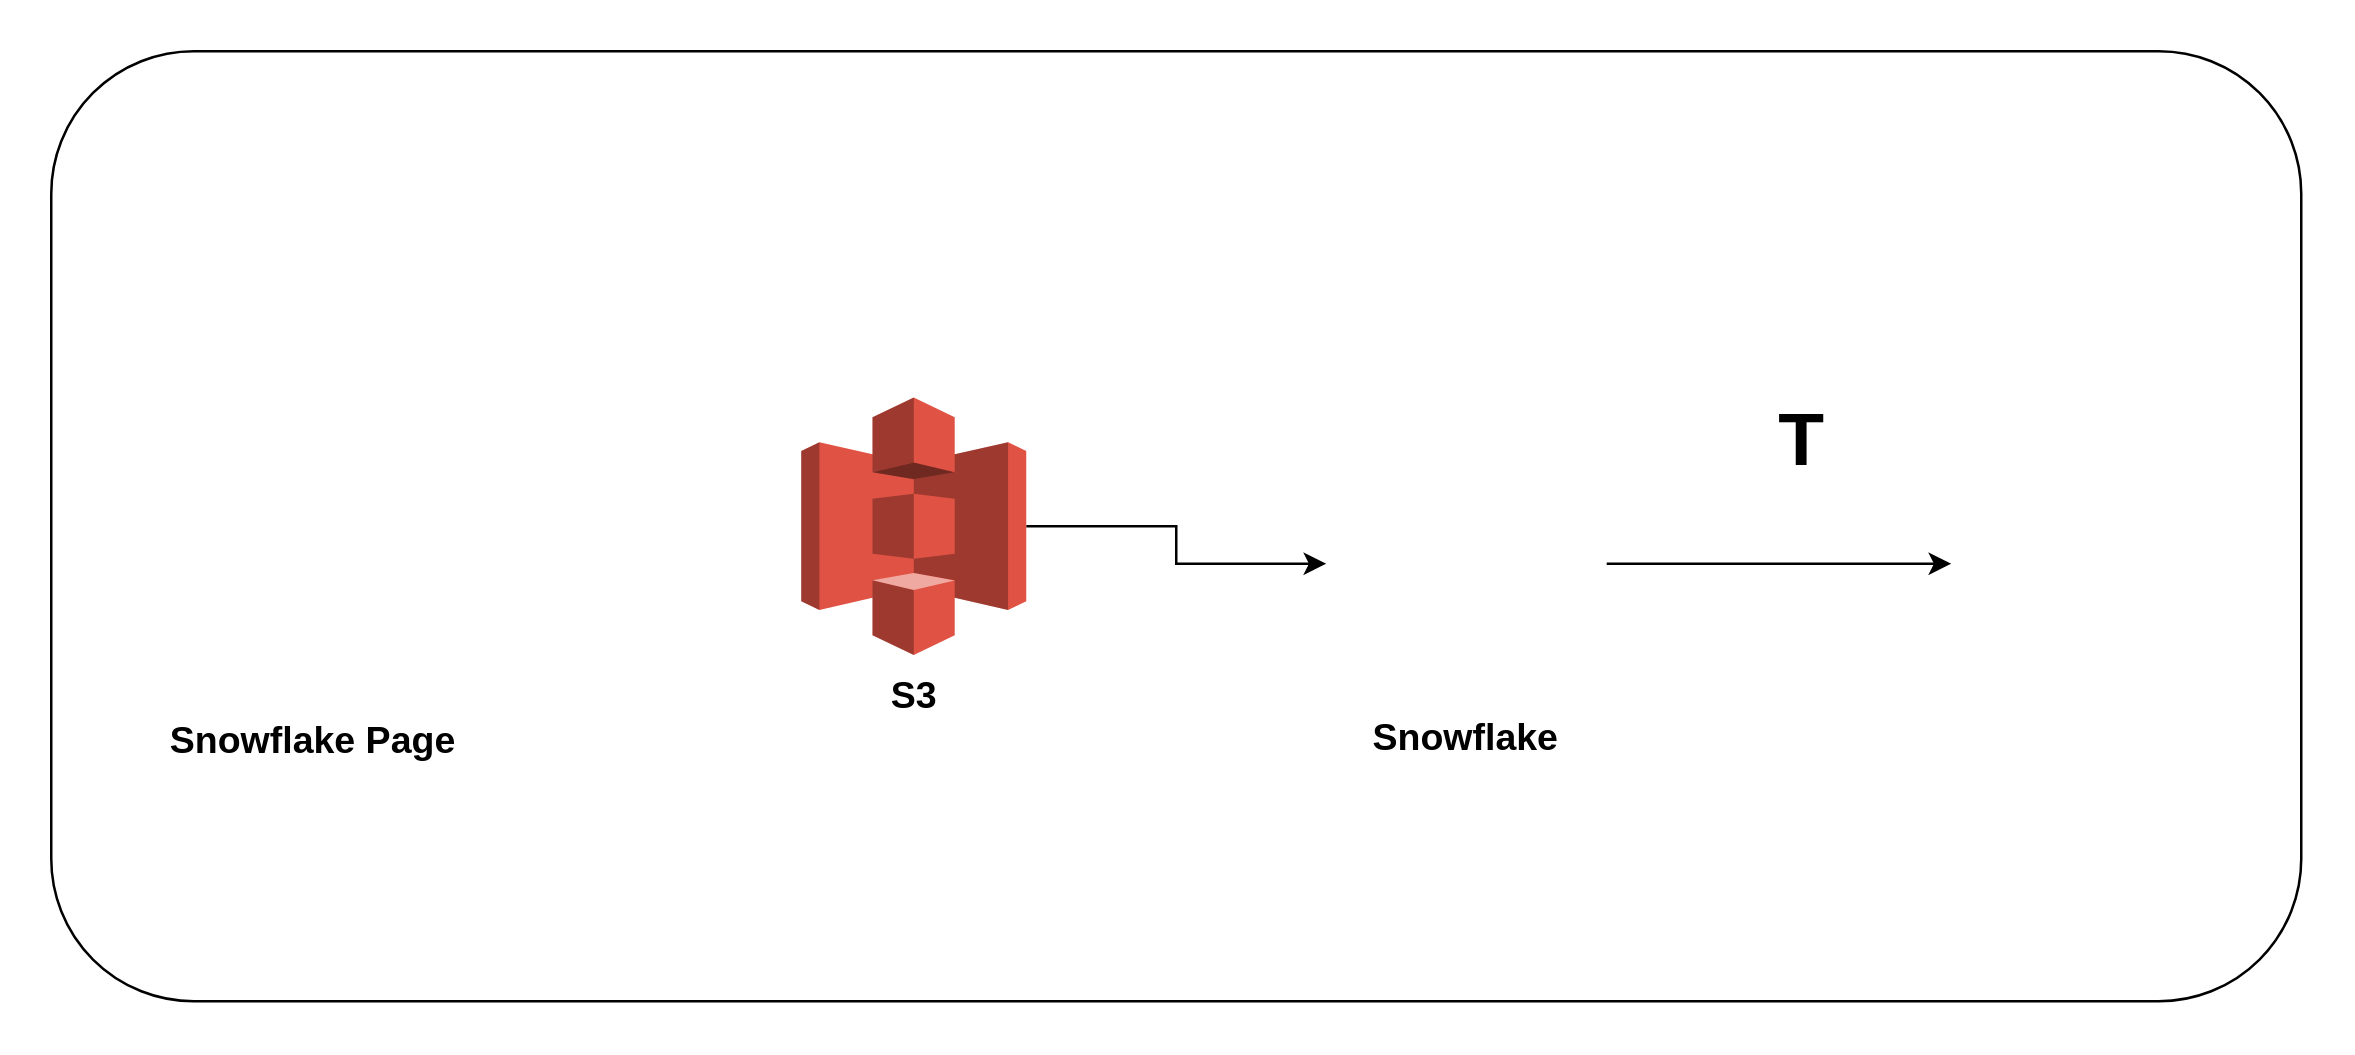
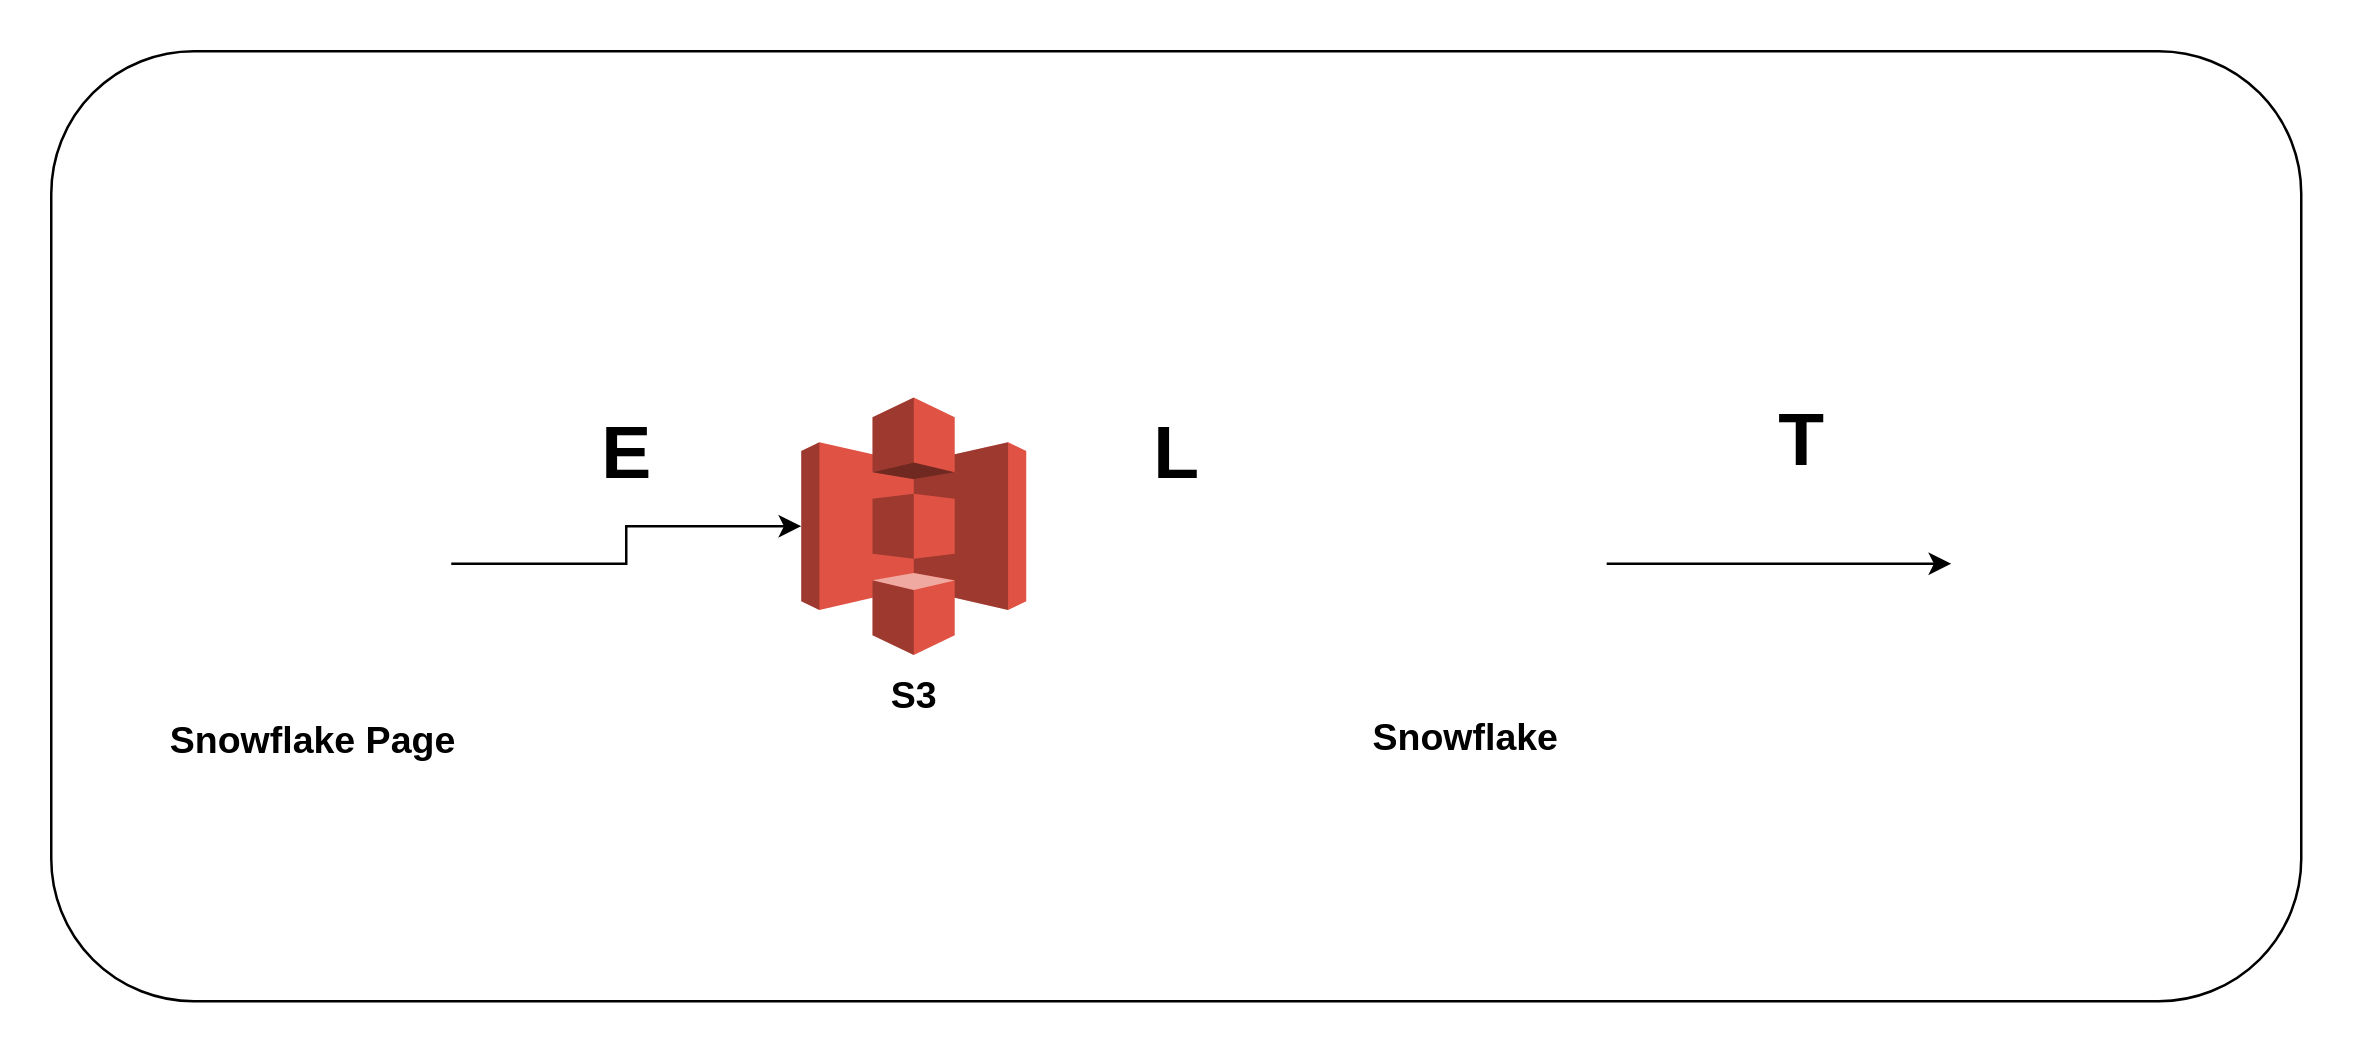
node "E": added
node "L": added
edge "S3" -> "Snowflake": removed
edge "Snowflake Page" -> "S3": added
